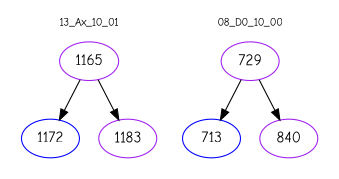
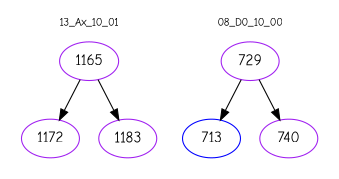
node "1172": color blue -> purple
node "840": label "840" -> "740"
